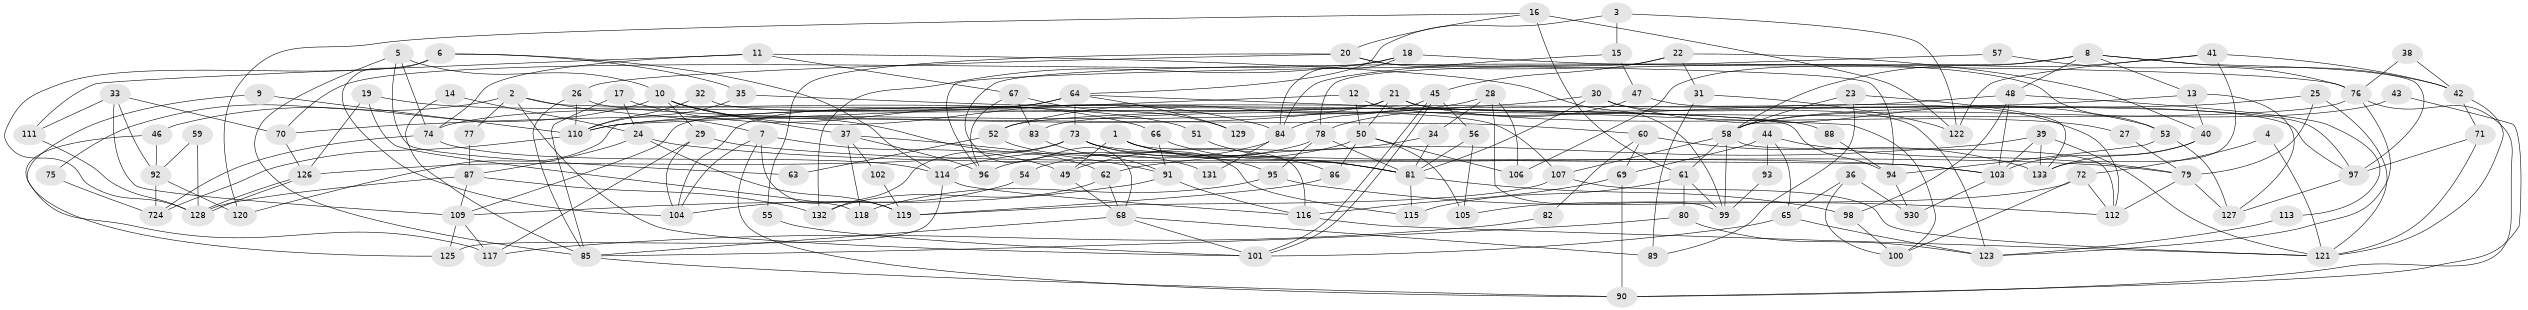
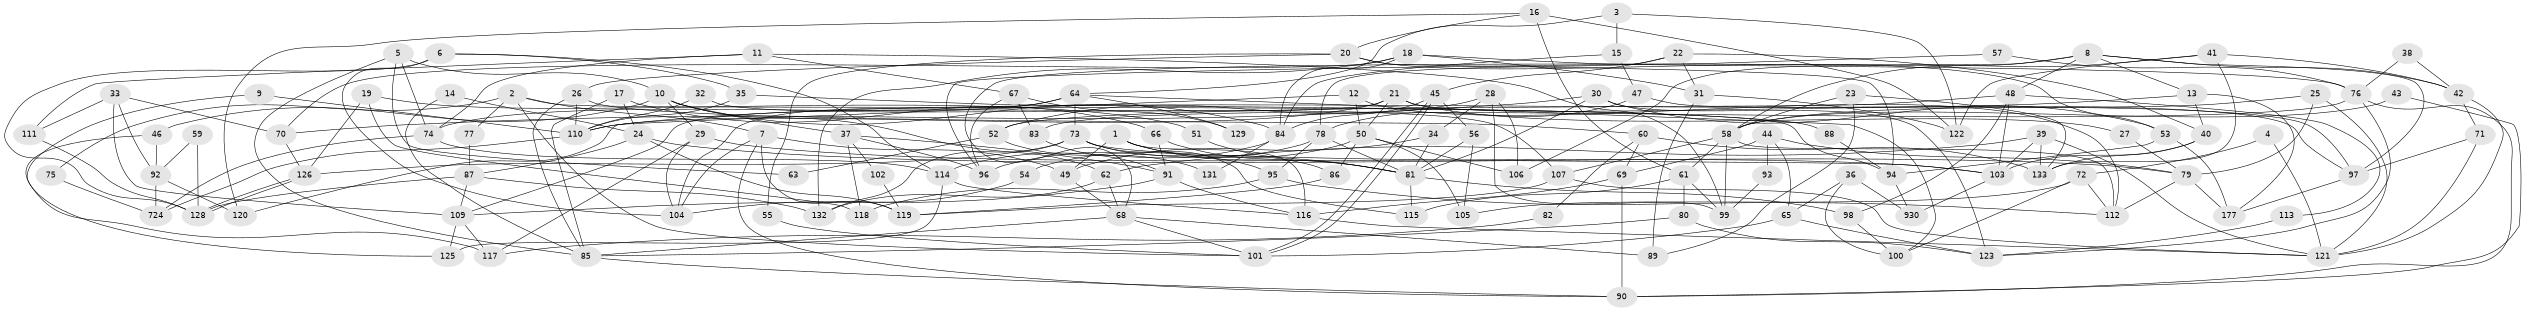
edge "18" -- "31": added
node "127": label "127" -> "177"
